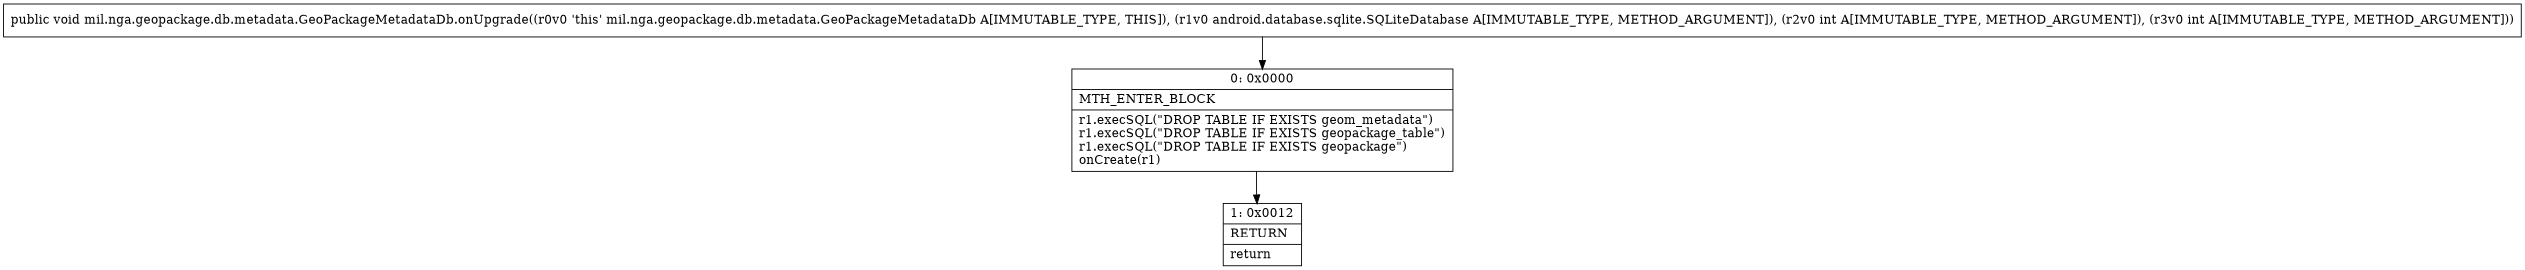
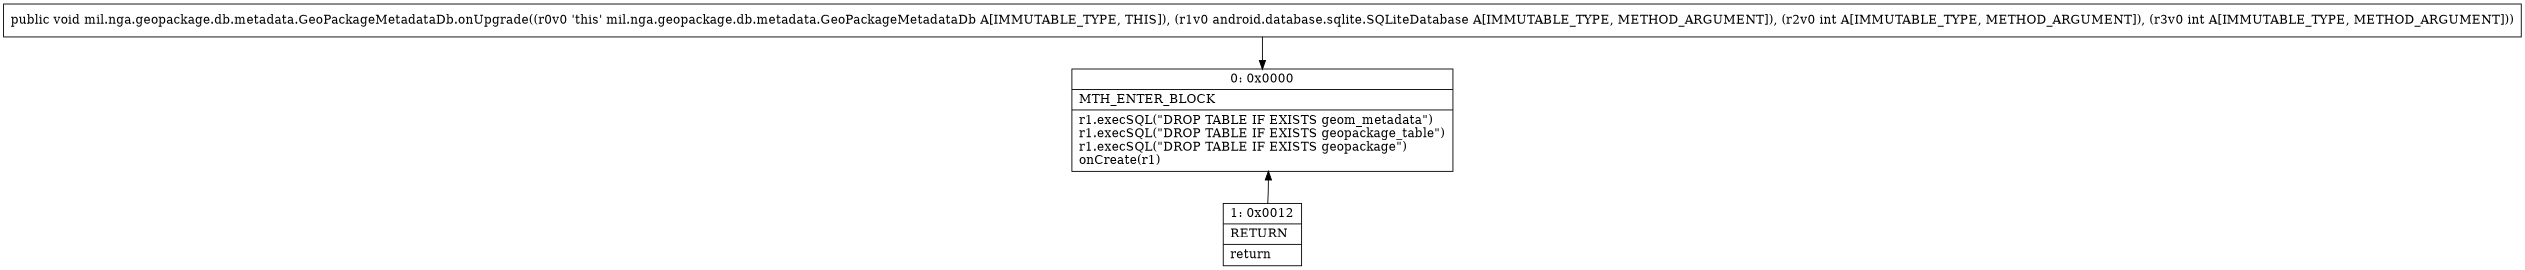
edge "0: 0x0000" -> "1: 0x0012": reversed
